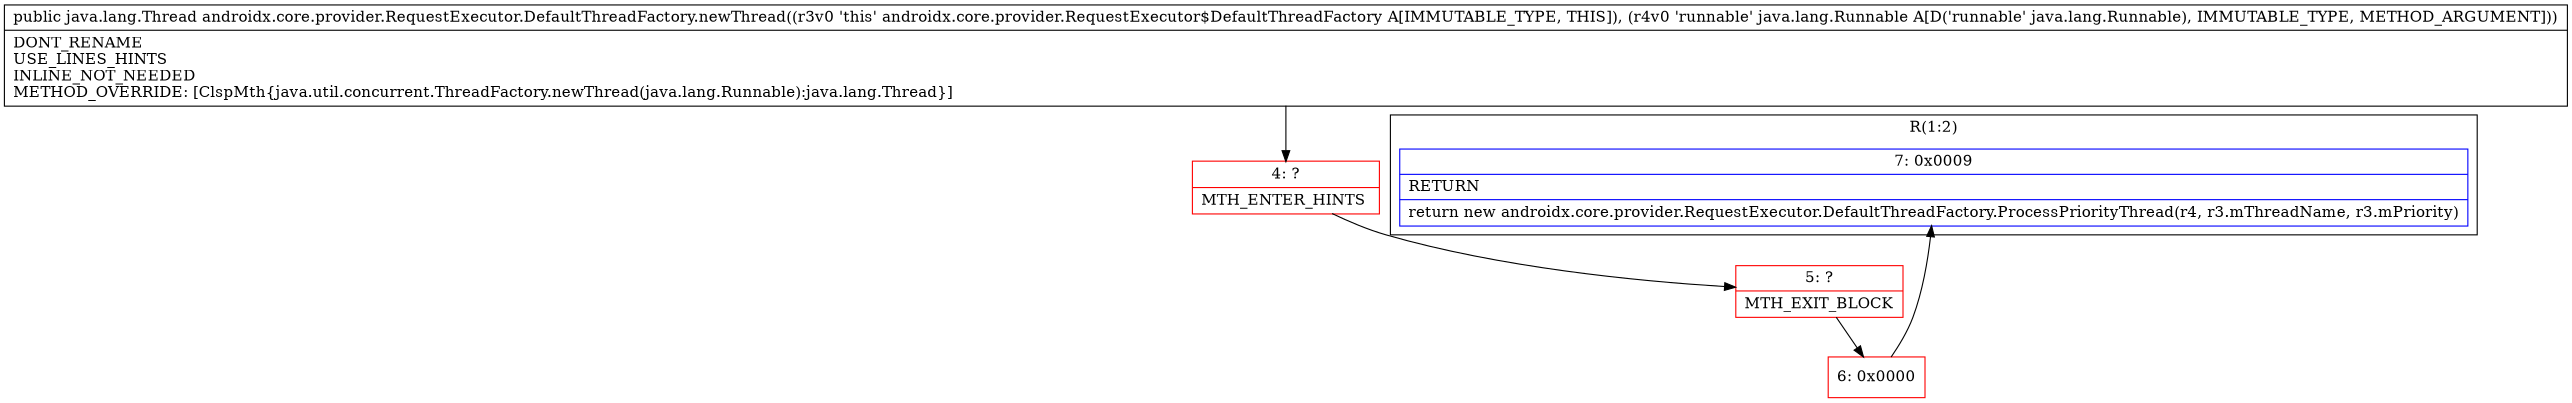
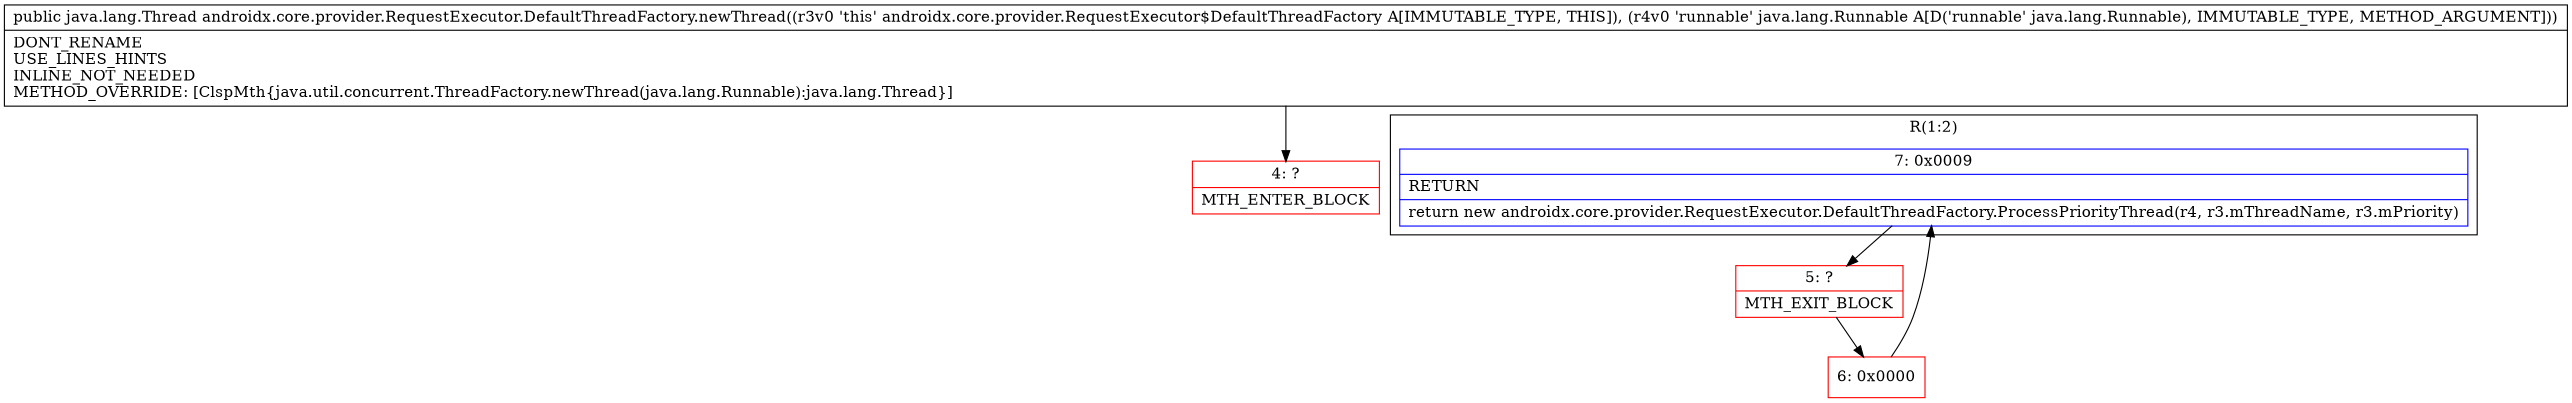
node "4: ?": text "MTH_ENTER_HINTS" -> "MTH_ENTER_BLOCK"
edge "4: ?" -> "5: ?": now "7: 0x0009" -> "5: ?"
